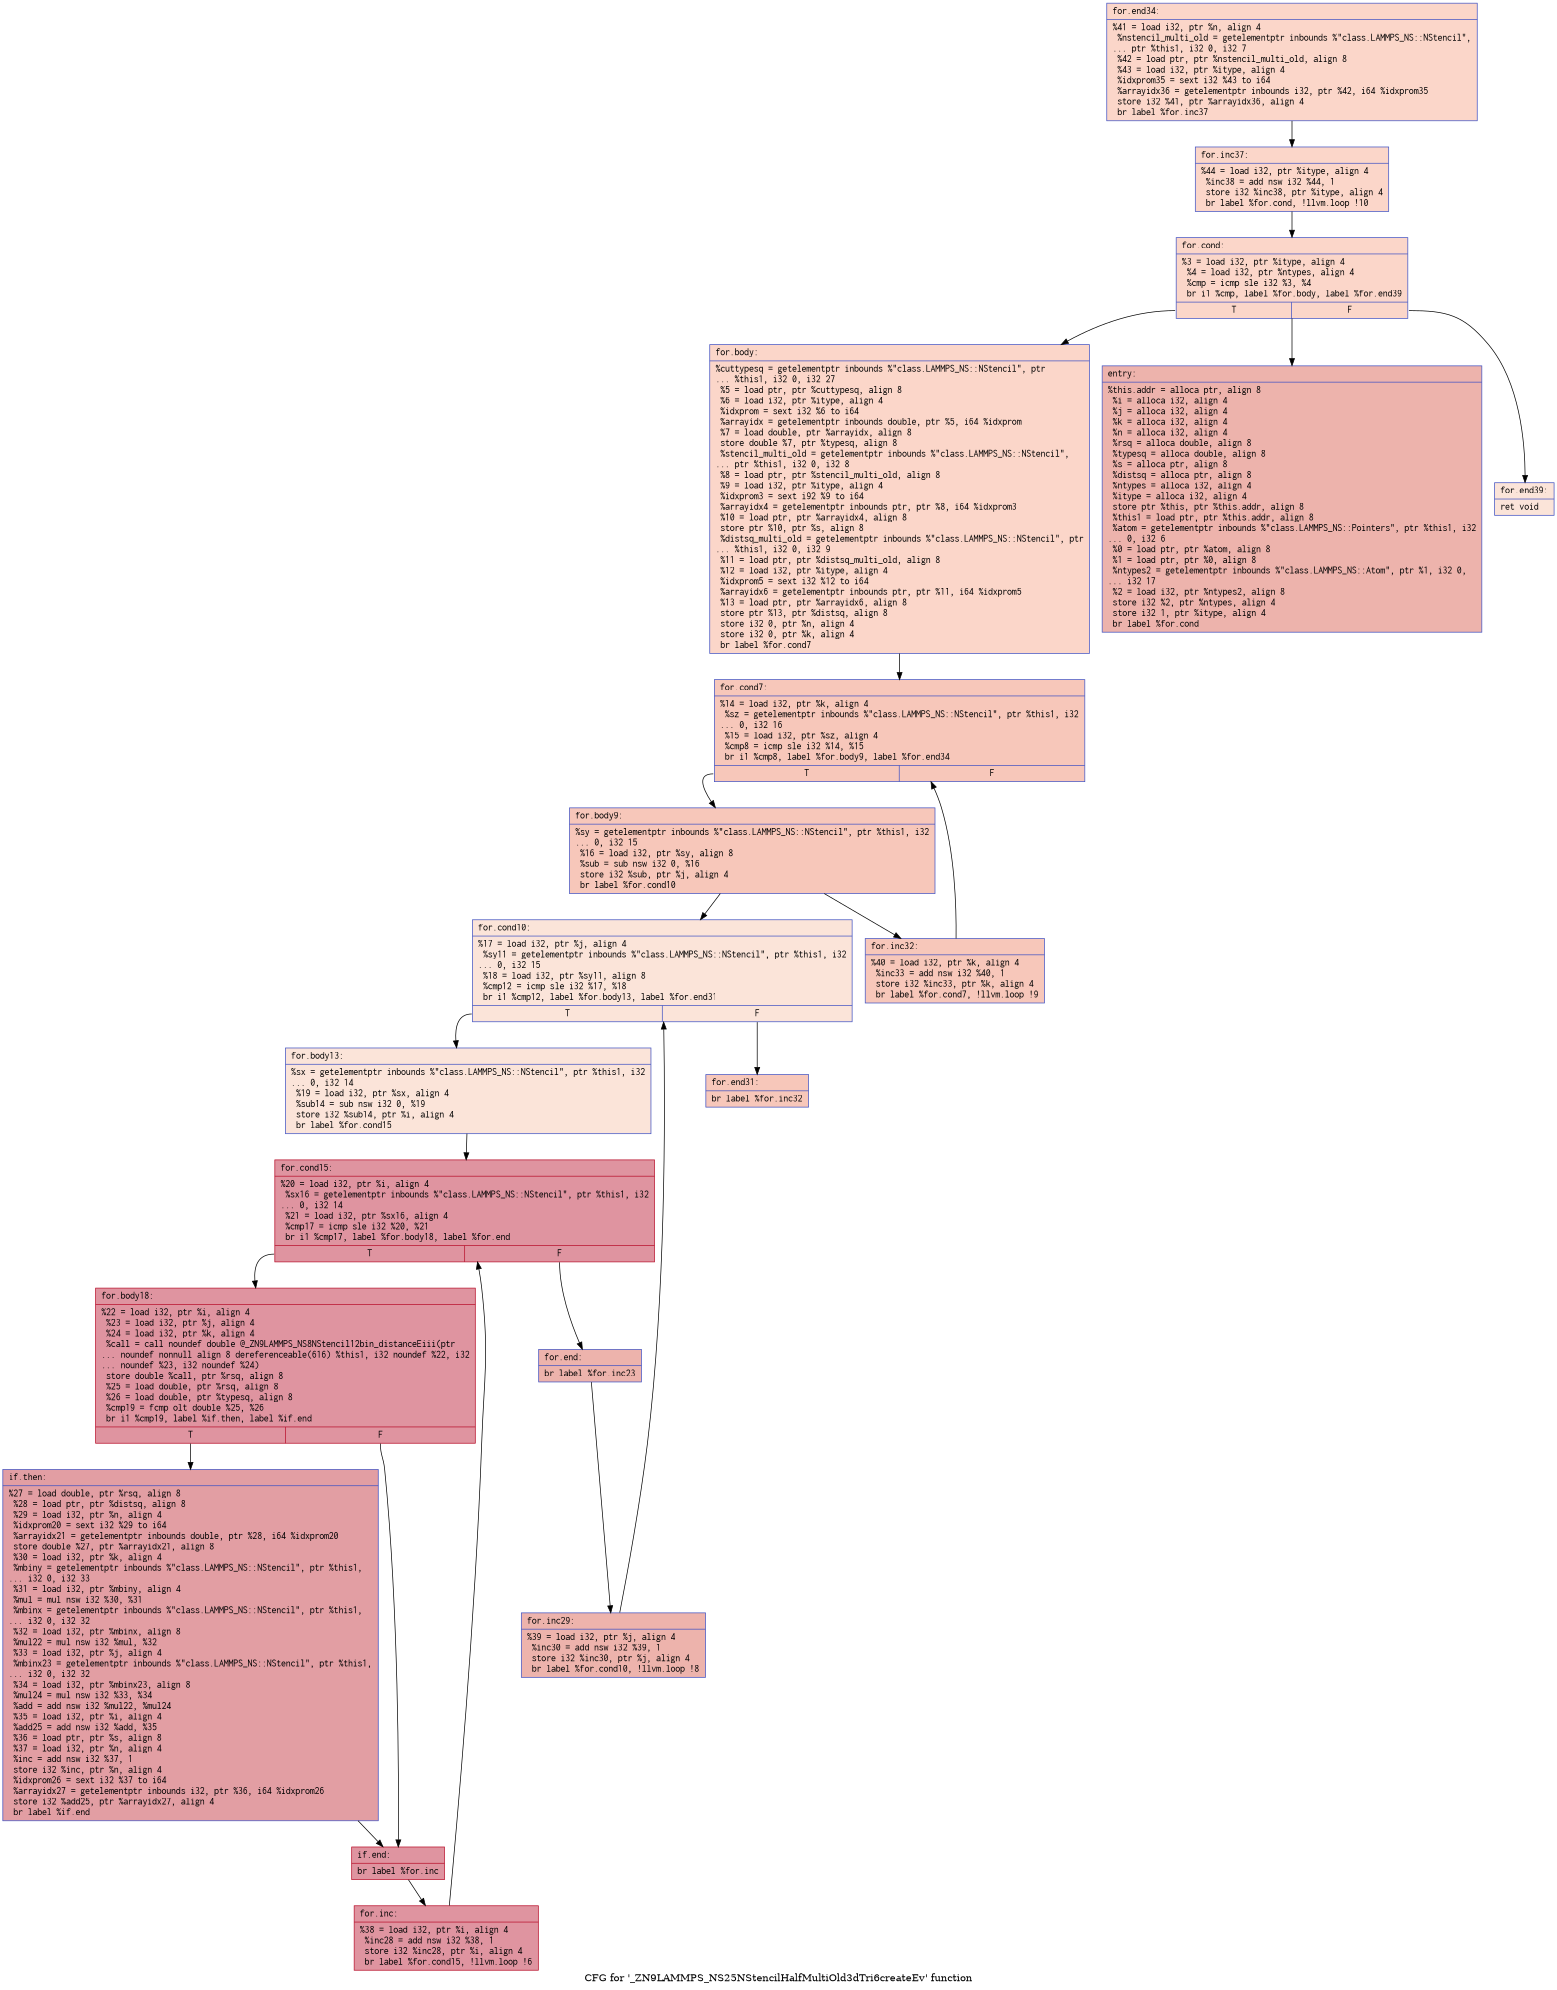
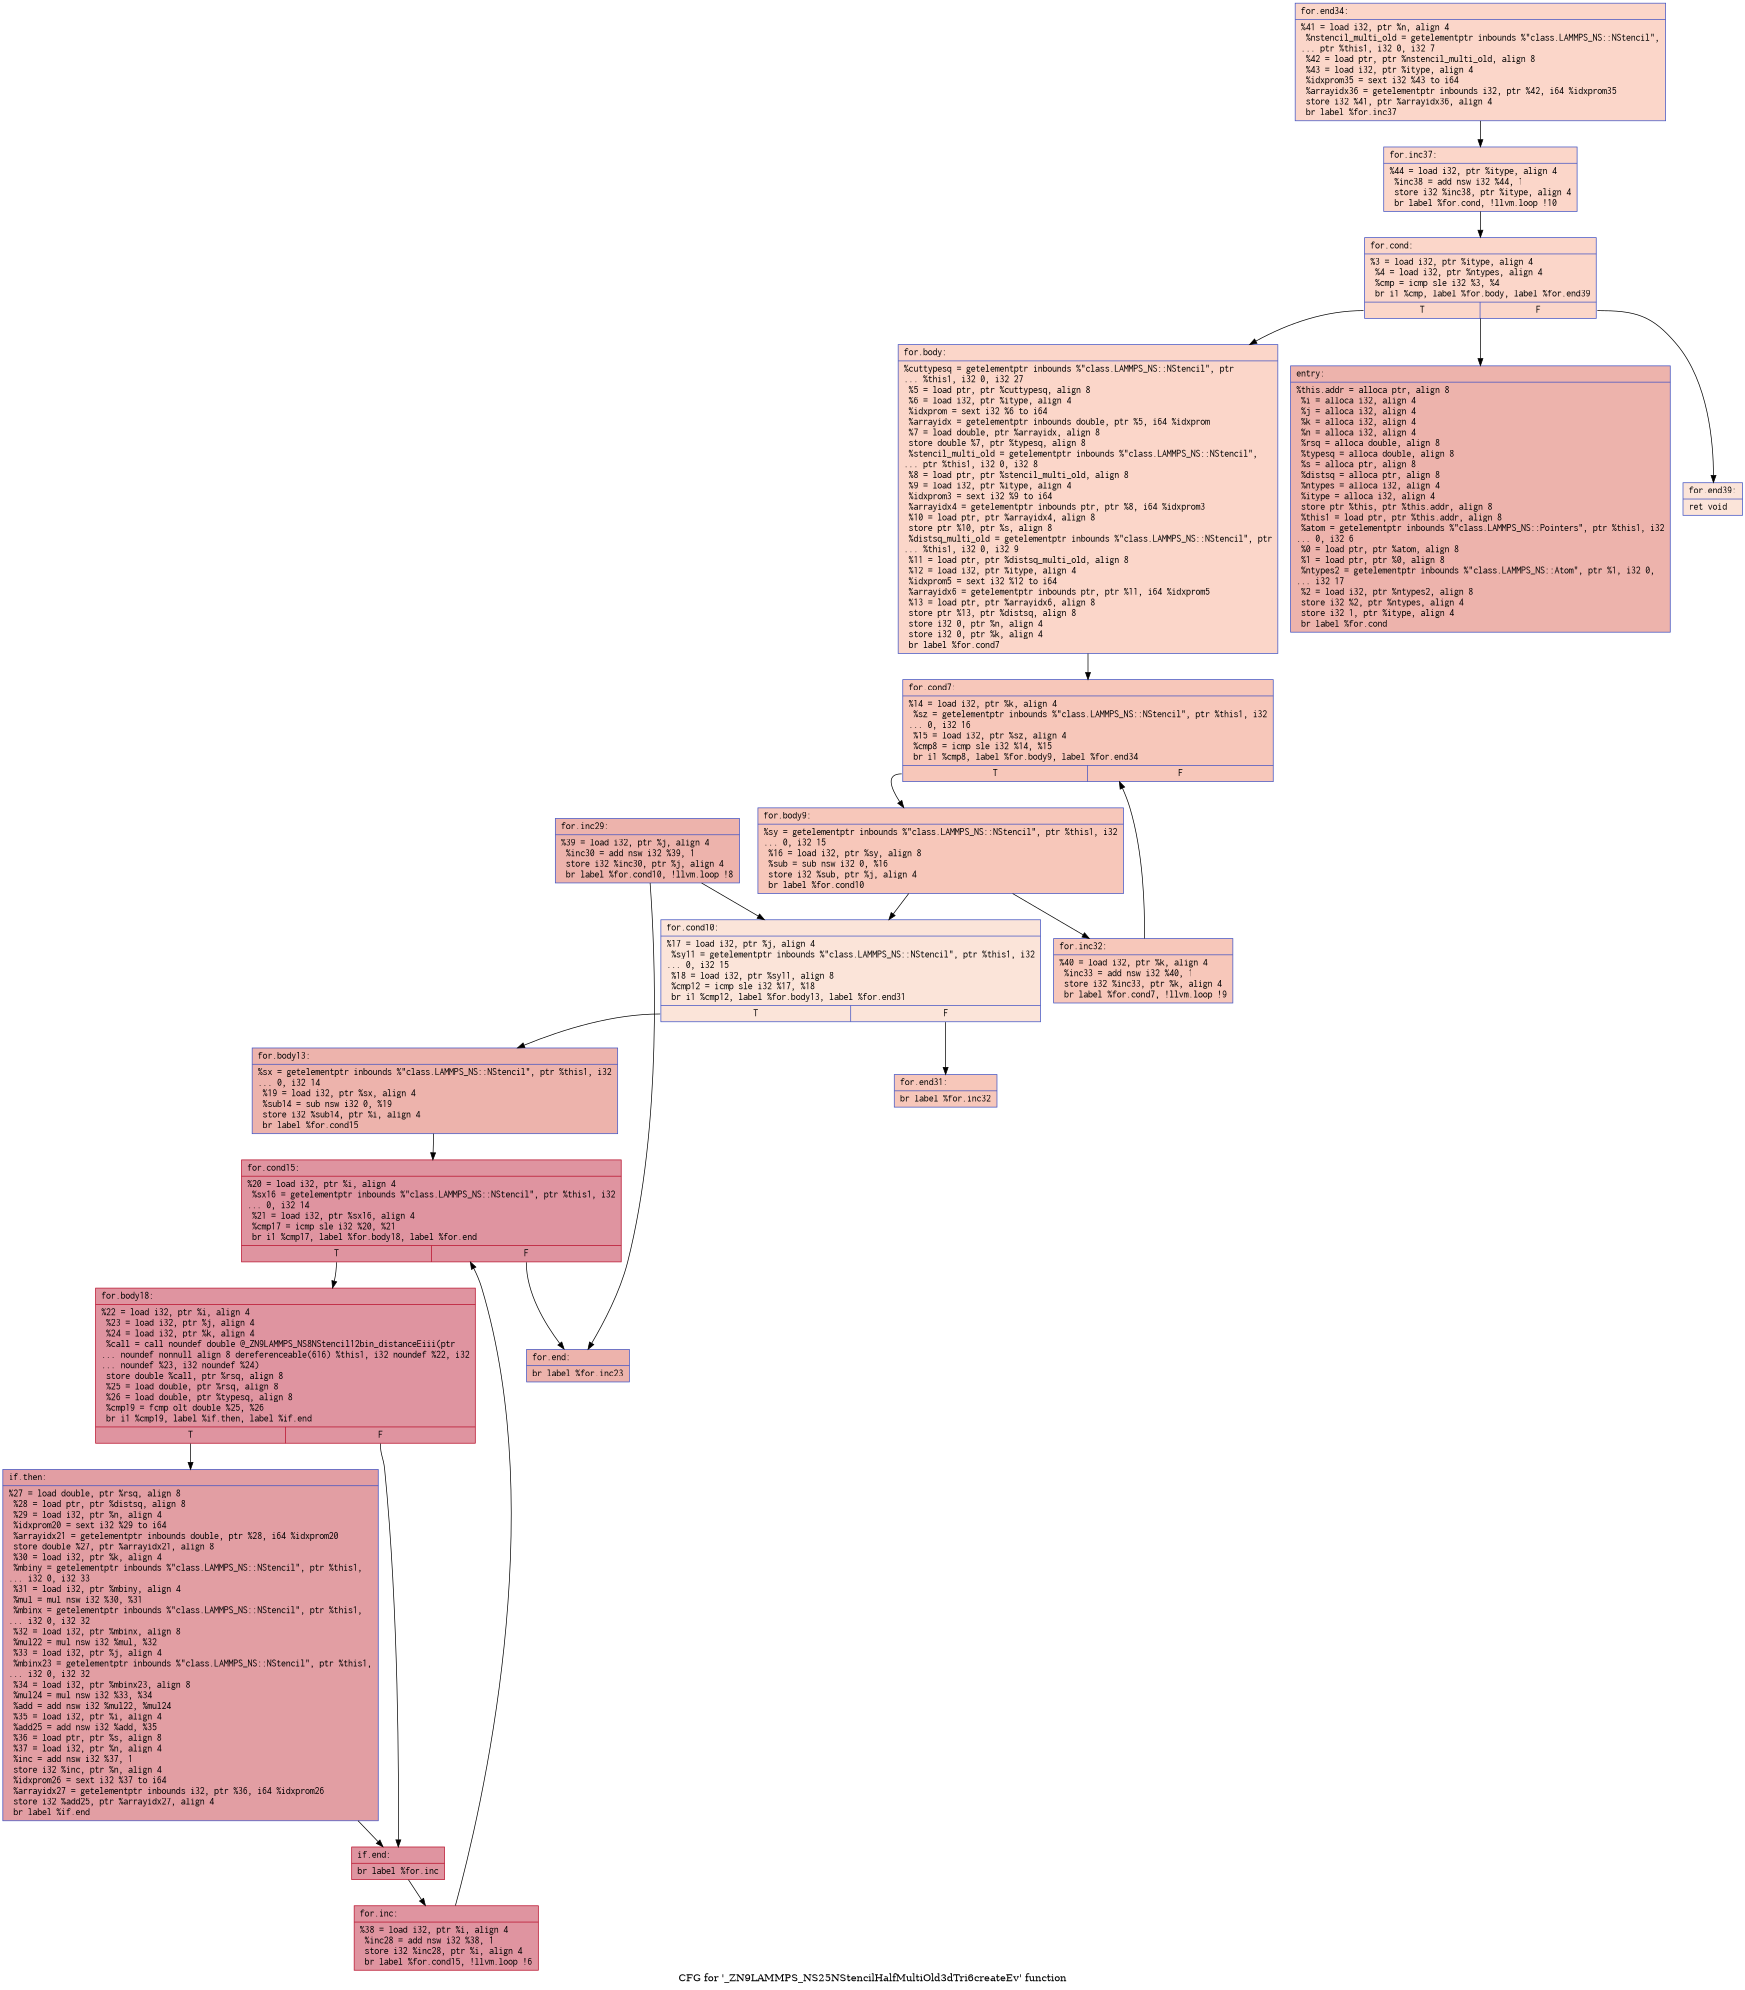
node "for.body:": text "%idxprom3 = sext i92 %9 to i64" -> "%idxprom3 = sext i32 %9 to i64"
node "for.body13:": fillcolor #f5c1a970 -> #d6524470
edge "for.end:" -> "for.inc29:": reversed
